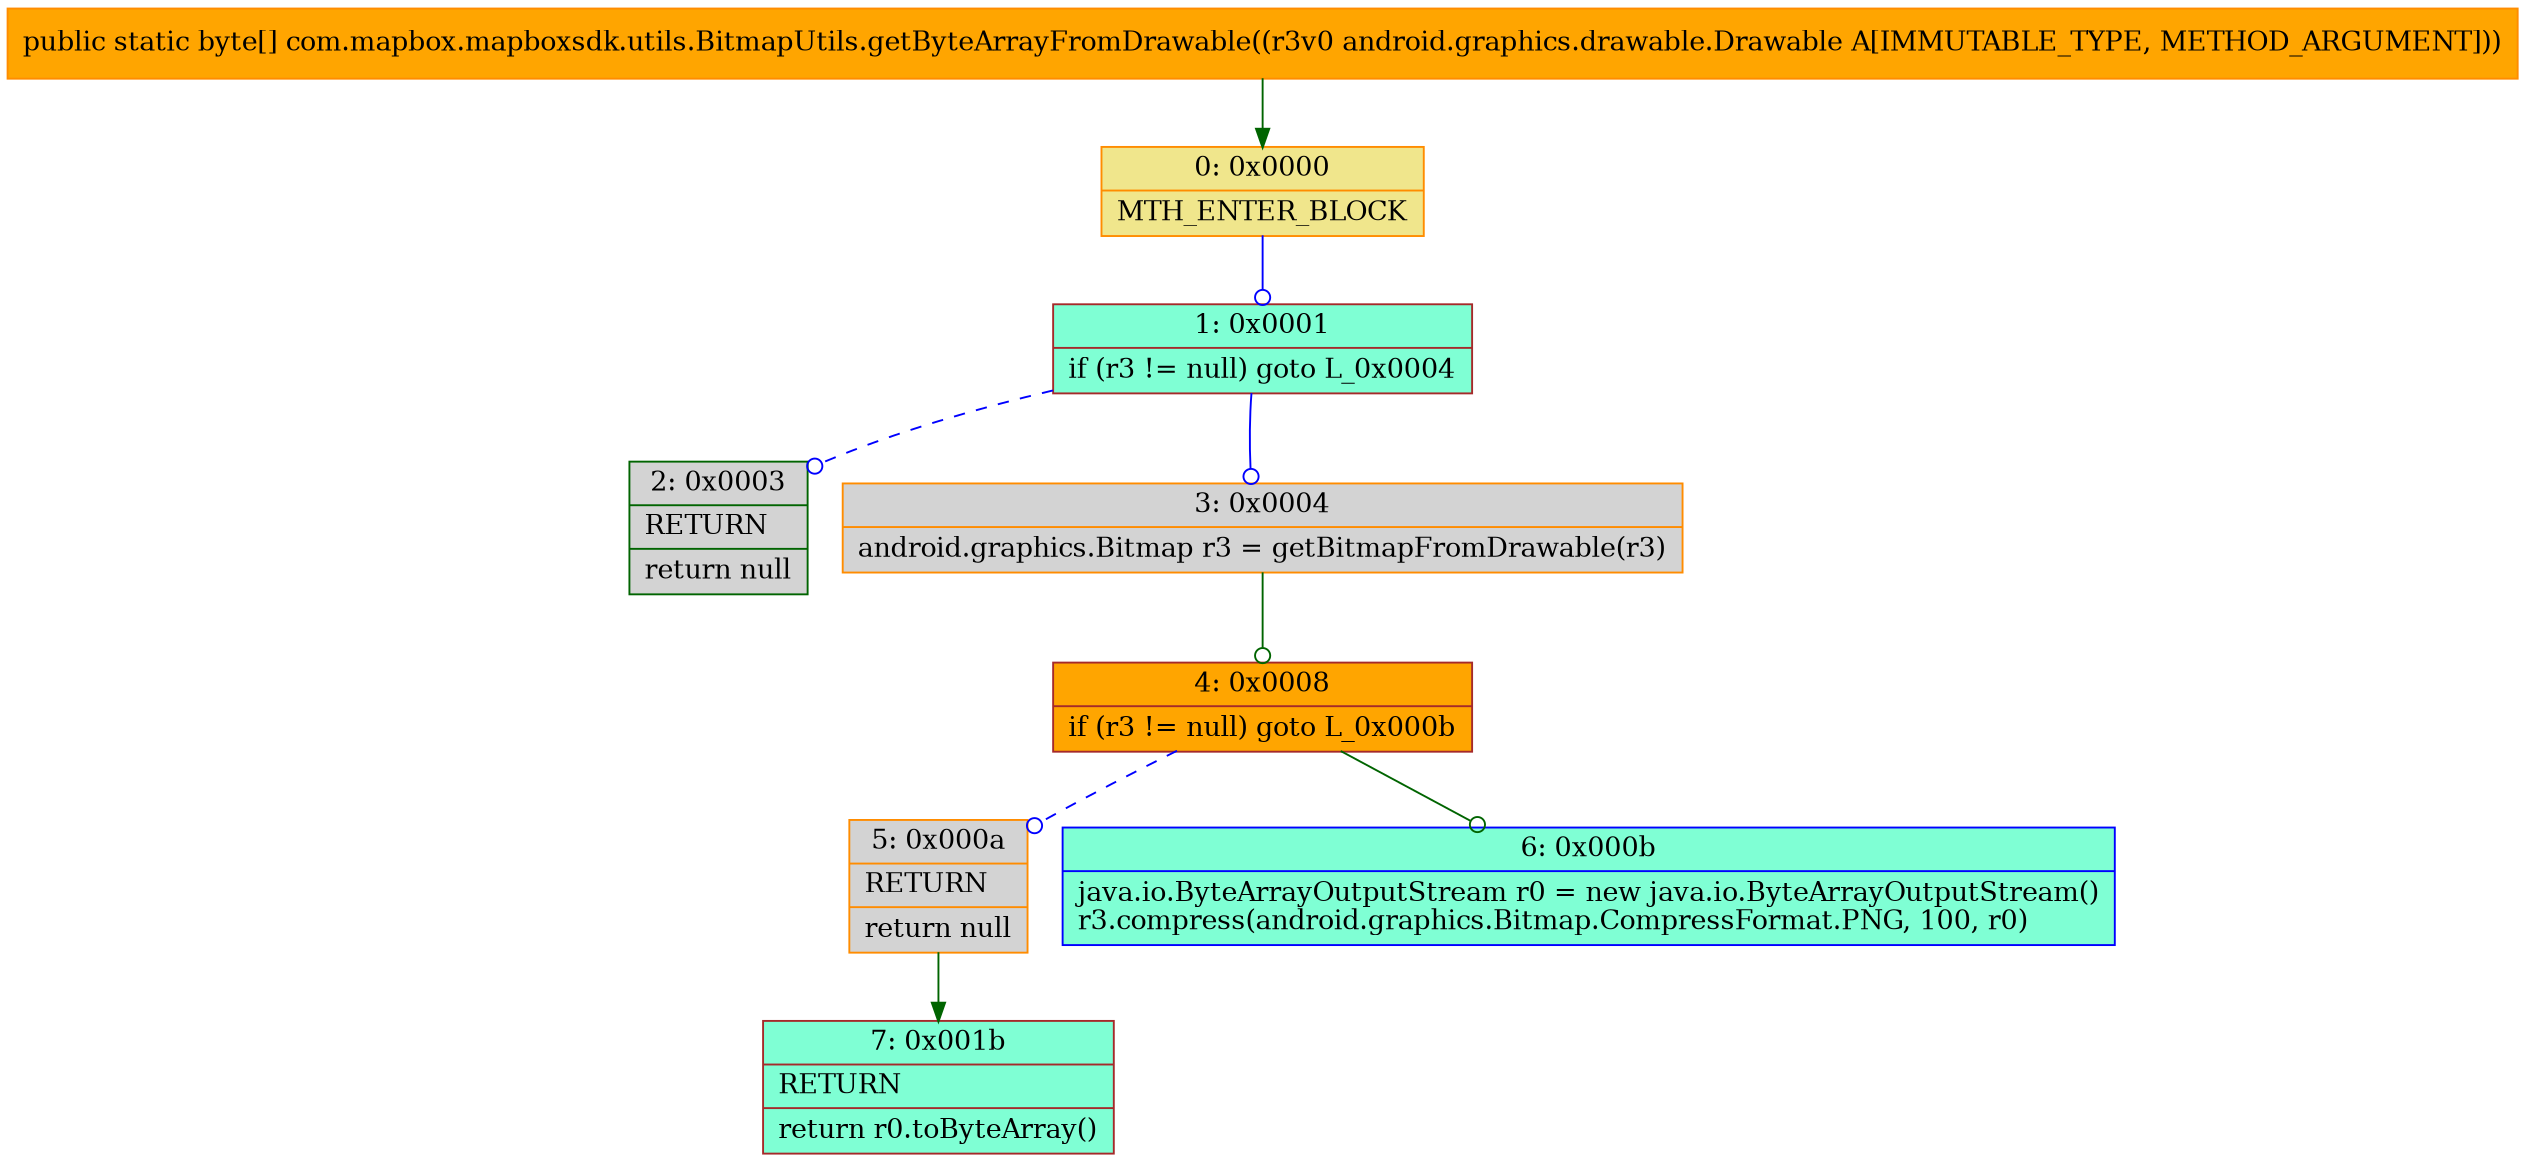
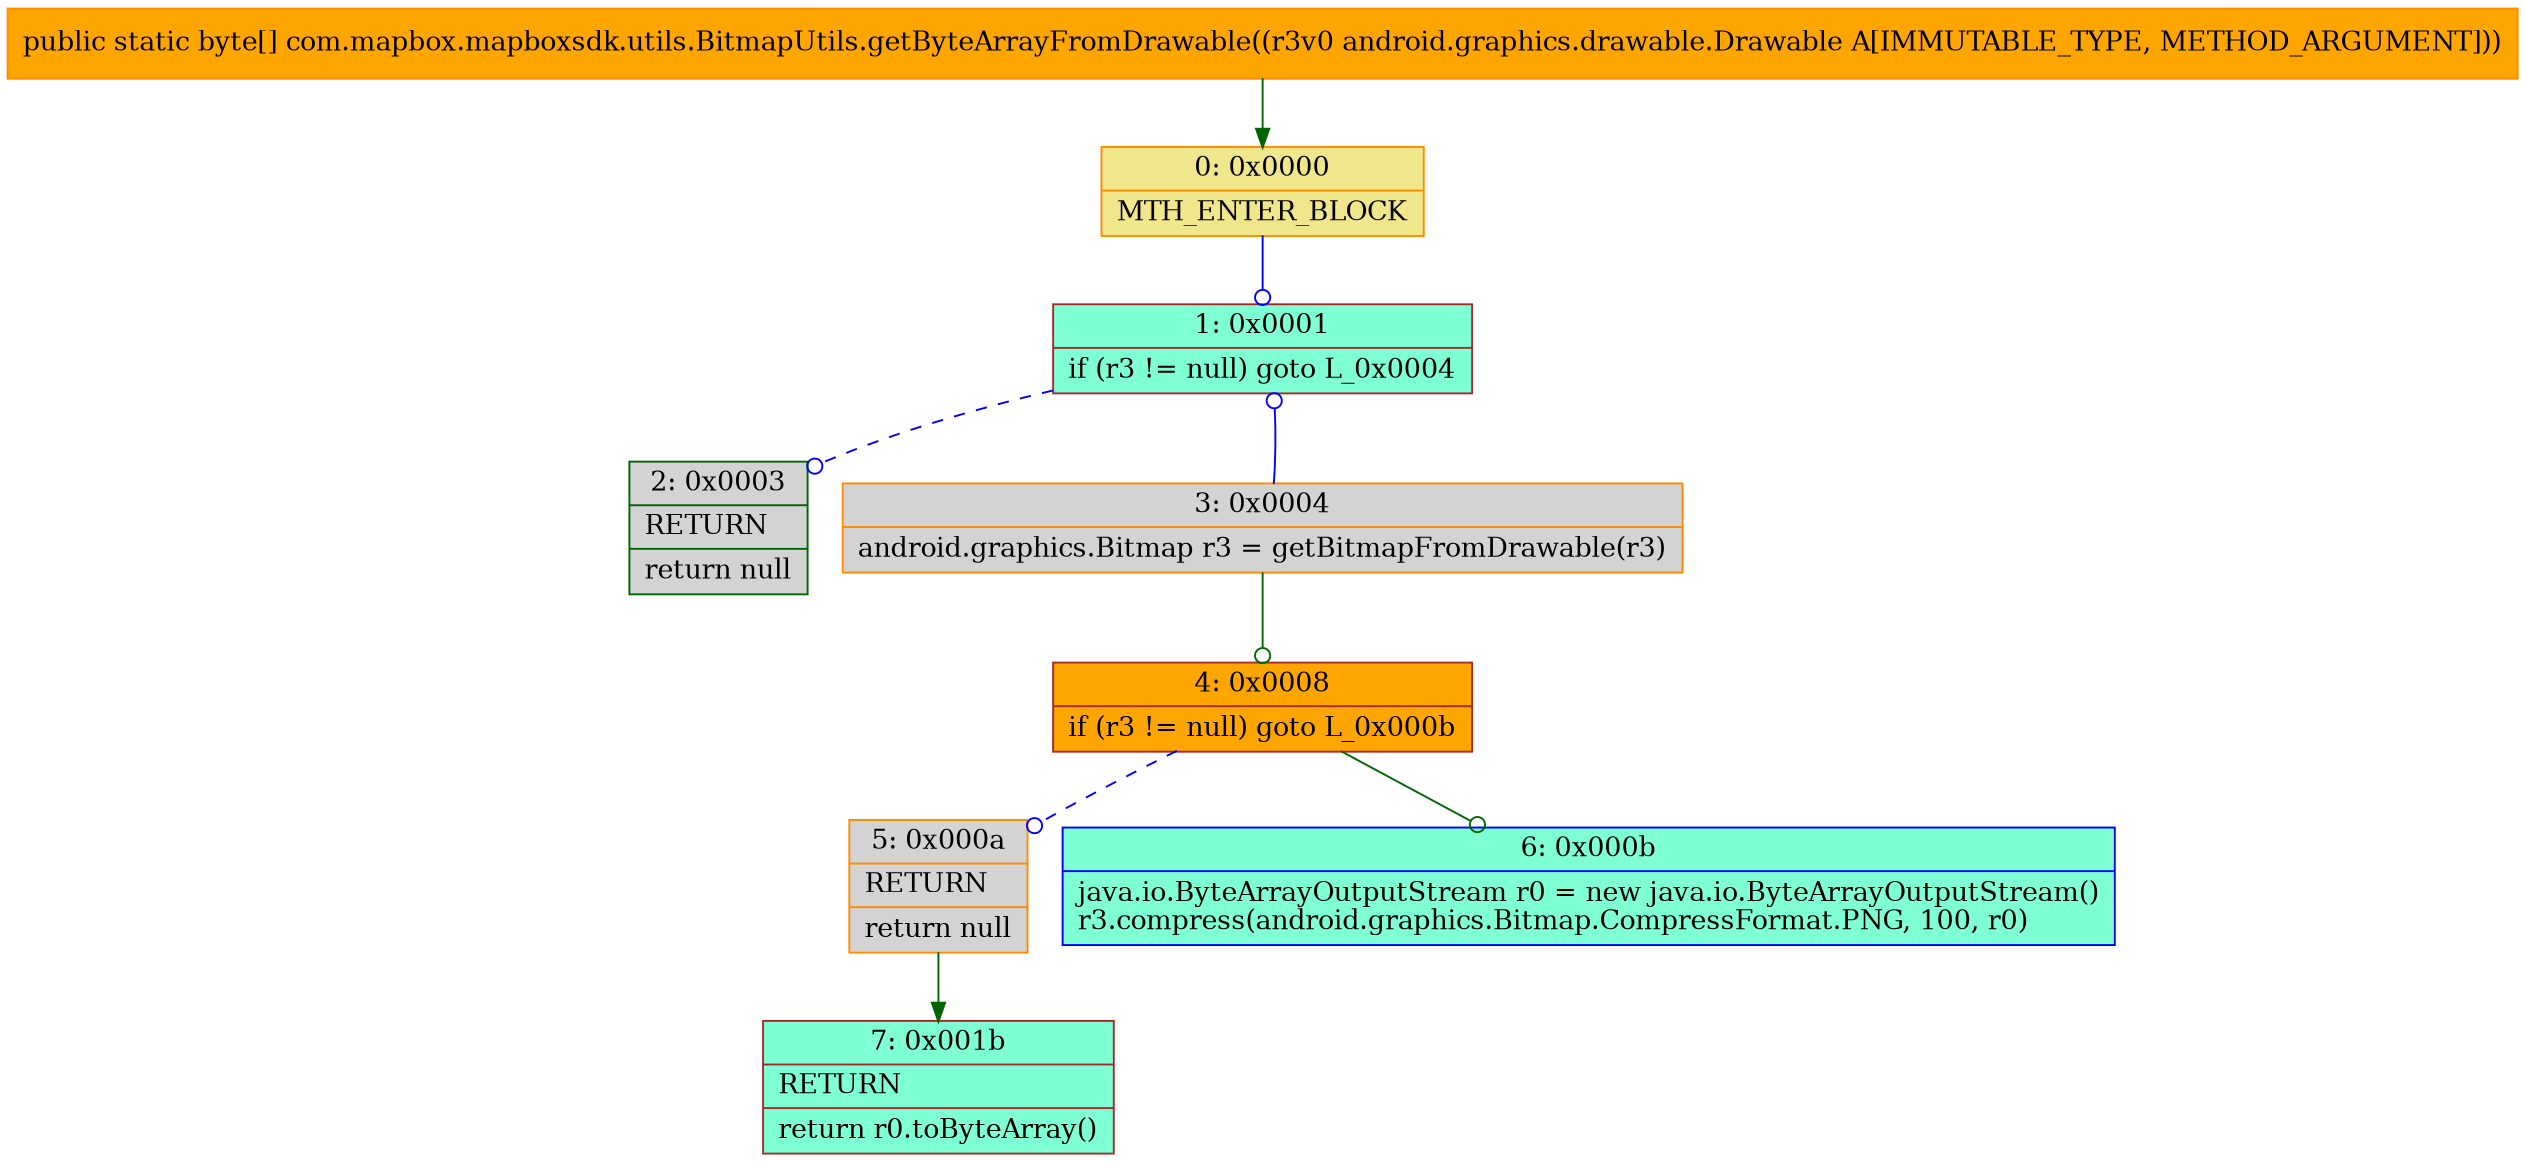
edge "1: 0x0001" -> "3: 0x0004": reversed
